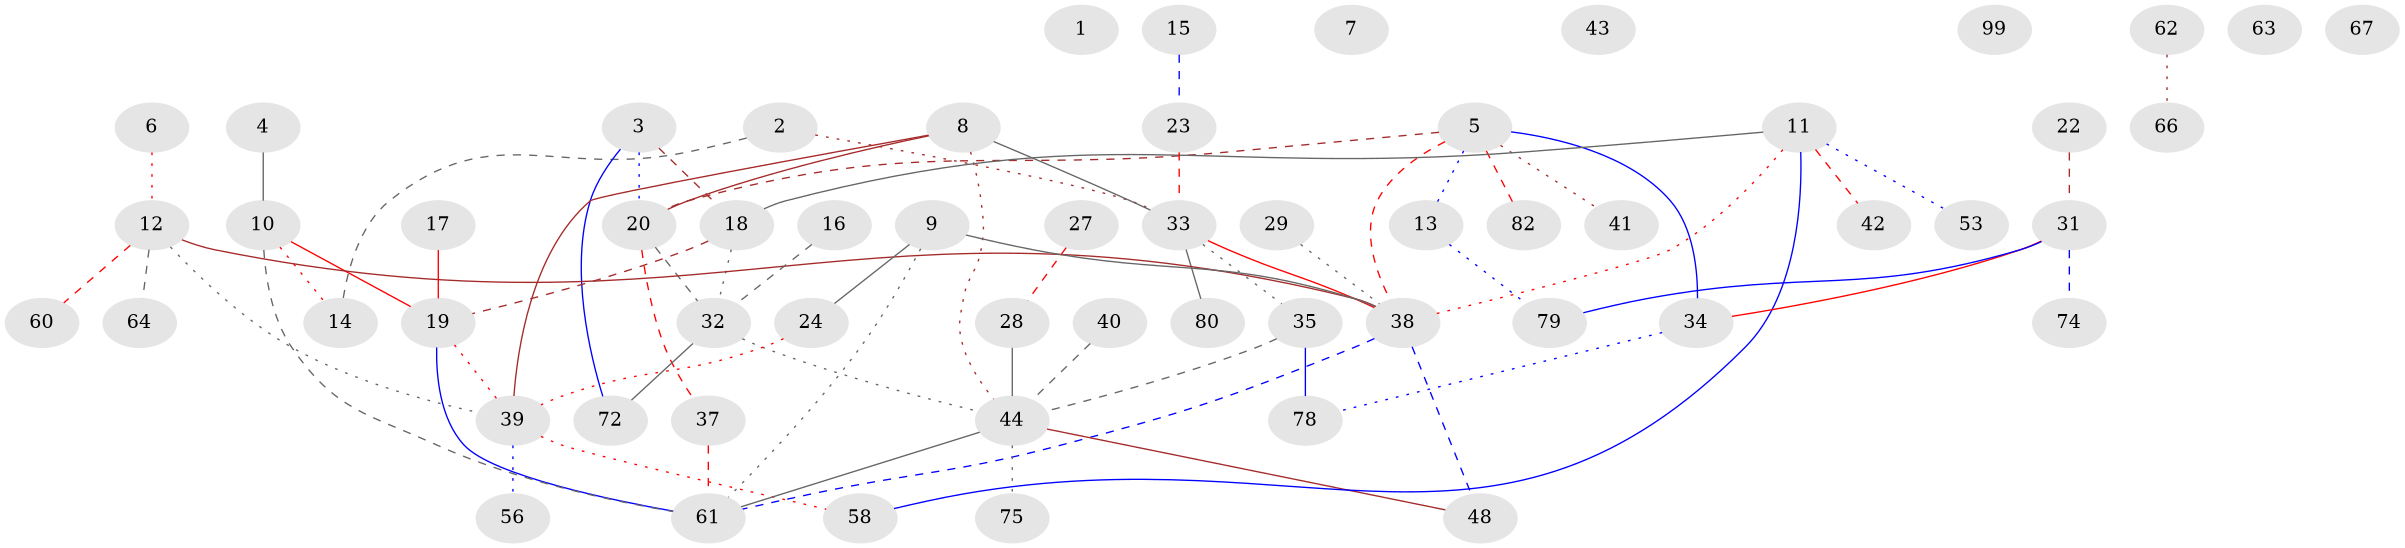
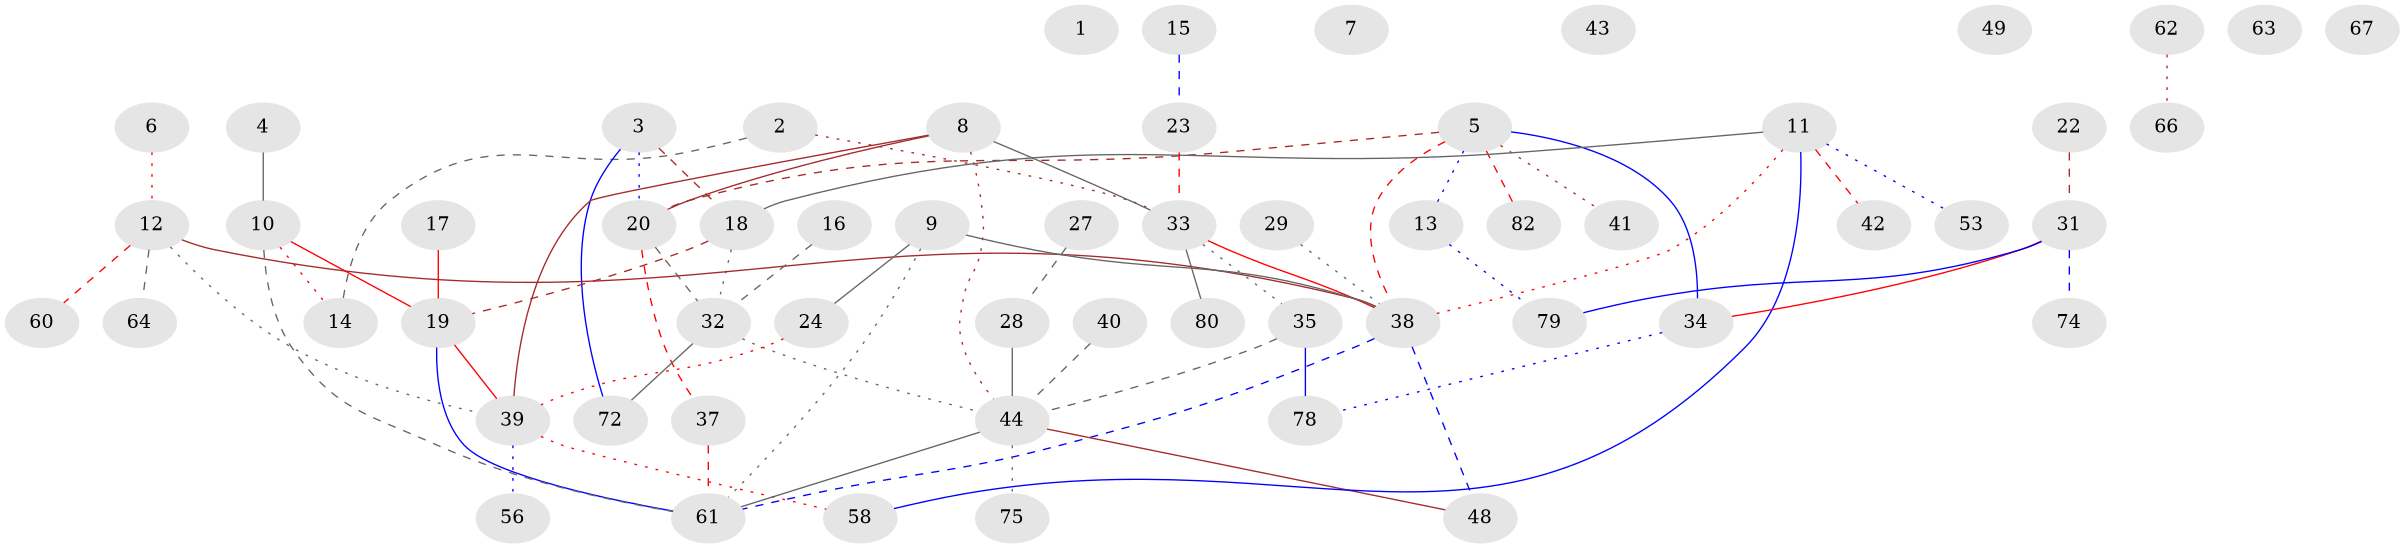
node "99": label "99" -> "49"
edge "27" -- "28": color red -> gray40
edge "19" -- "39": style dotted -> solid
